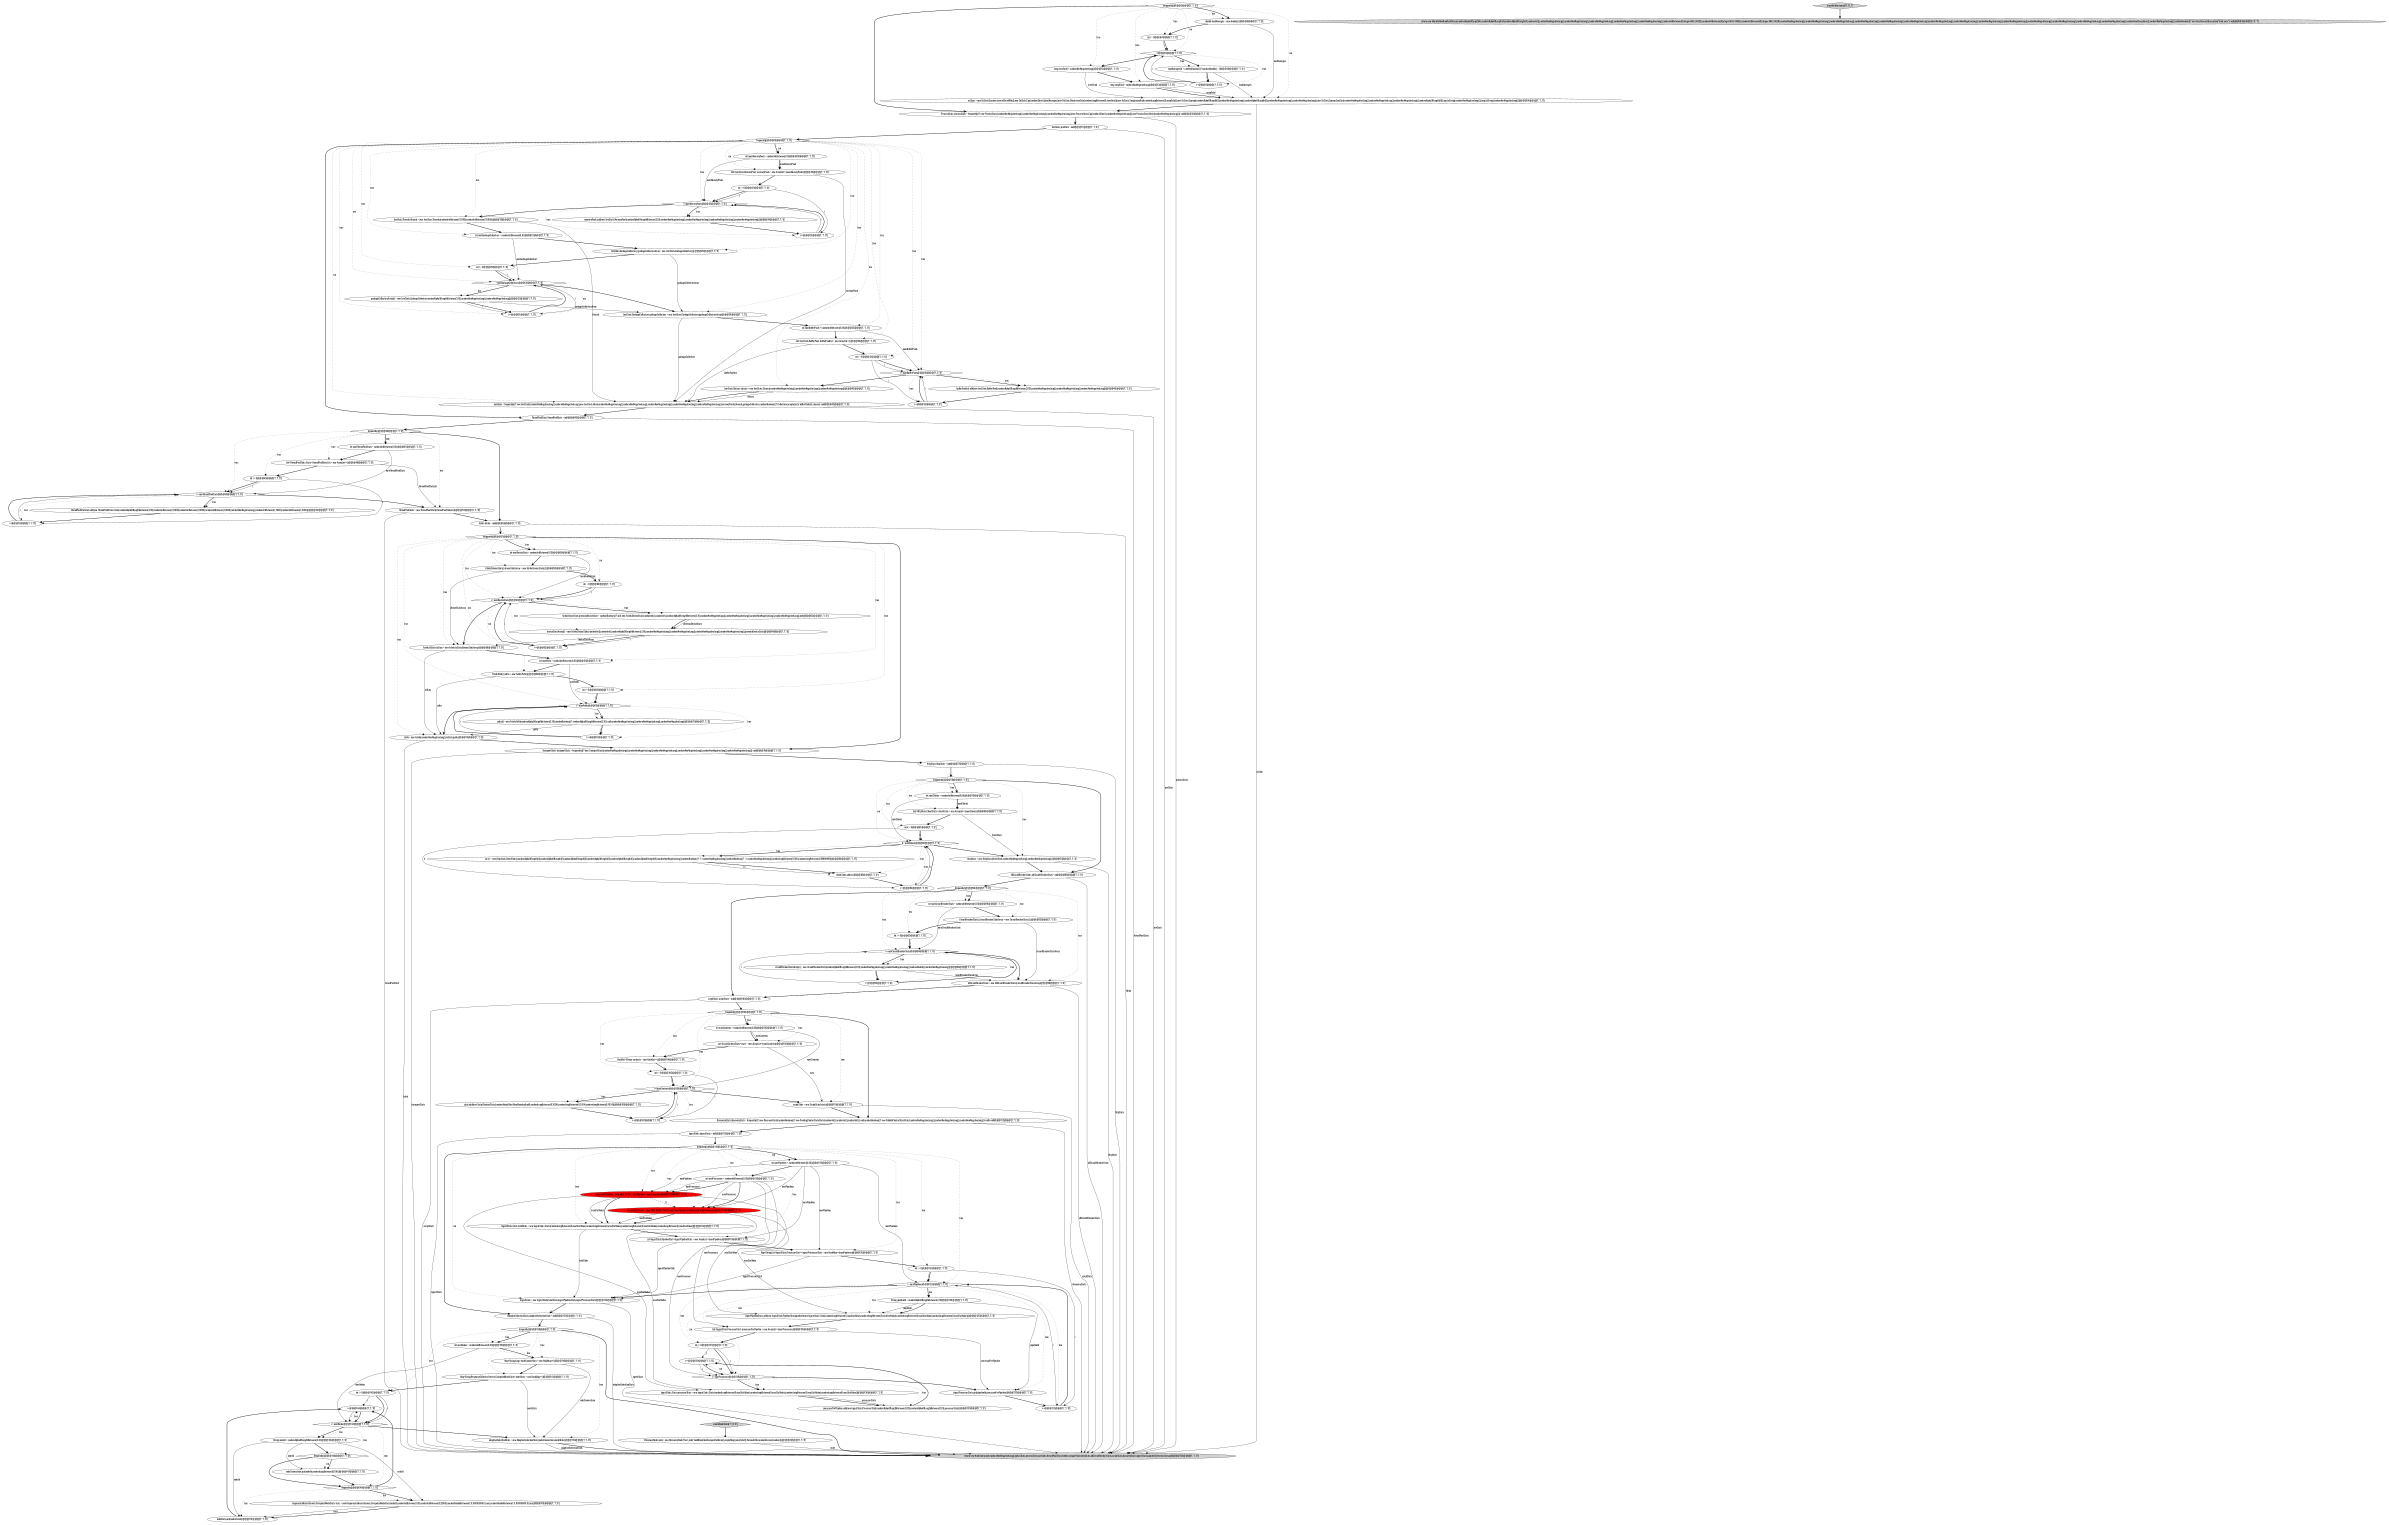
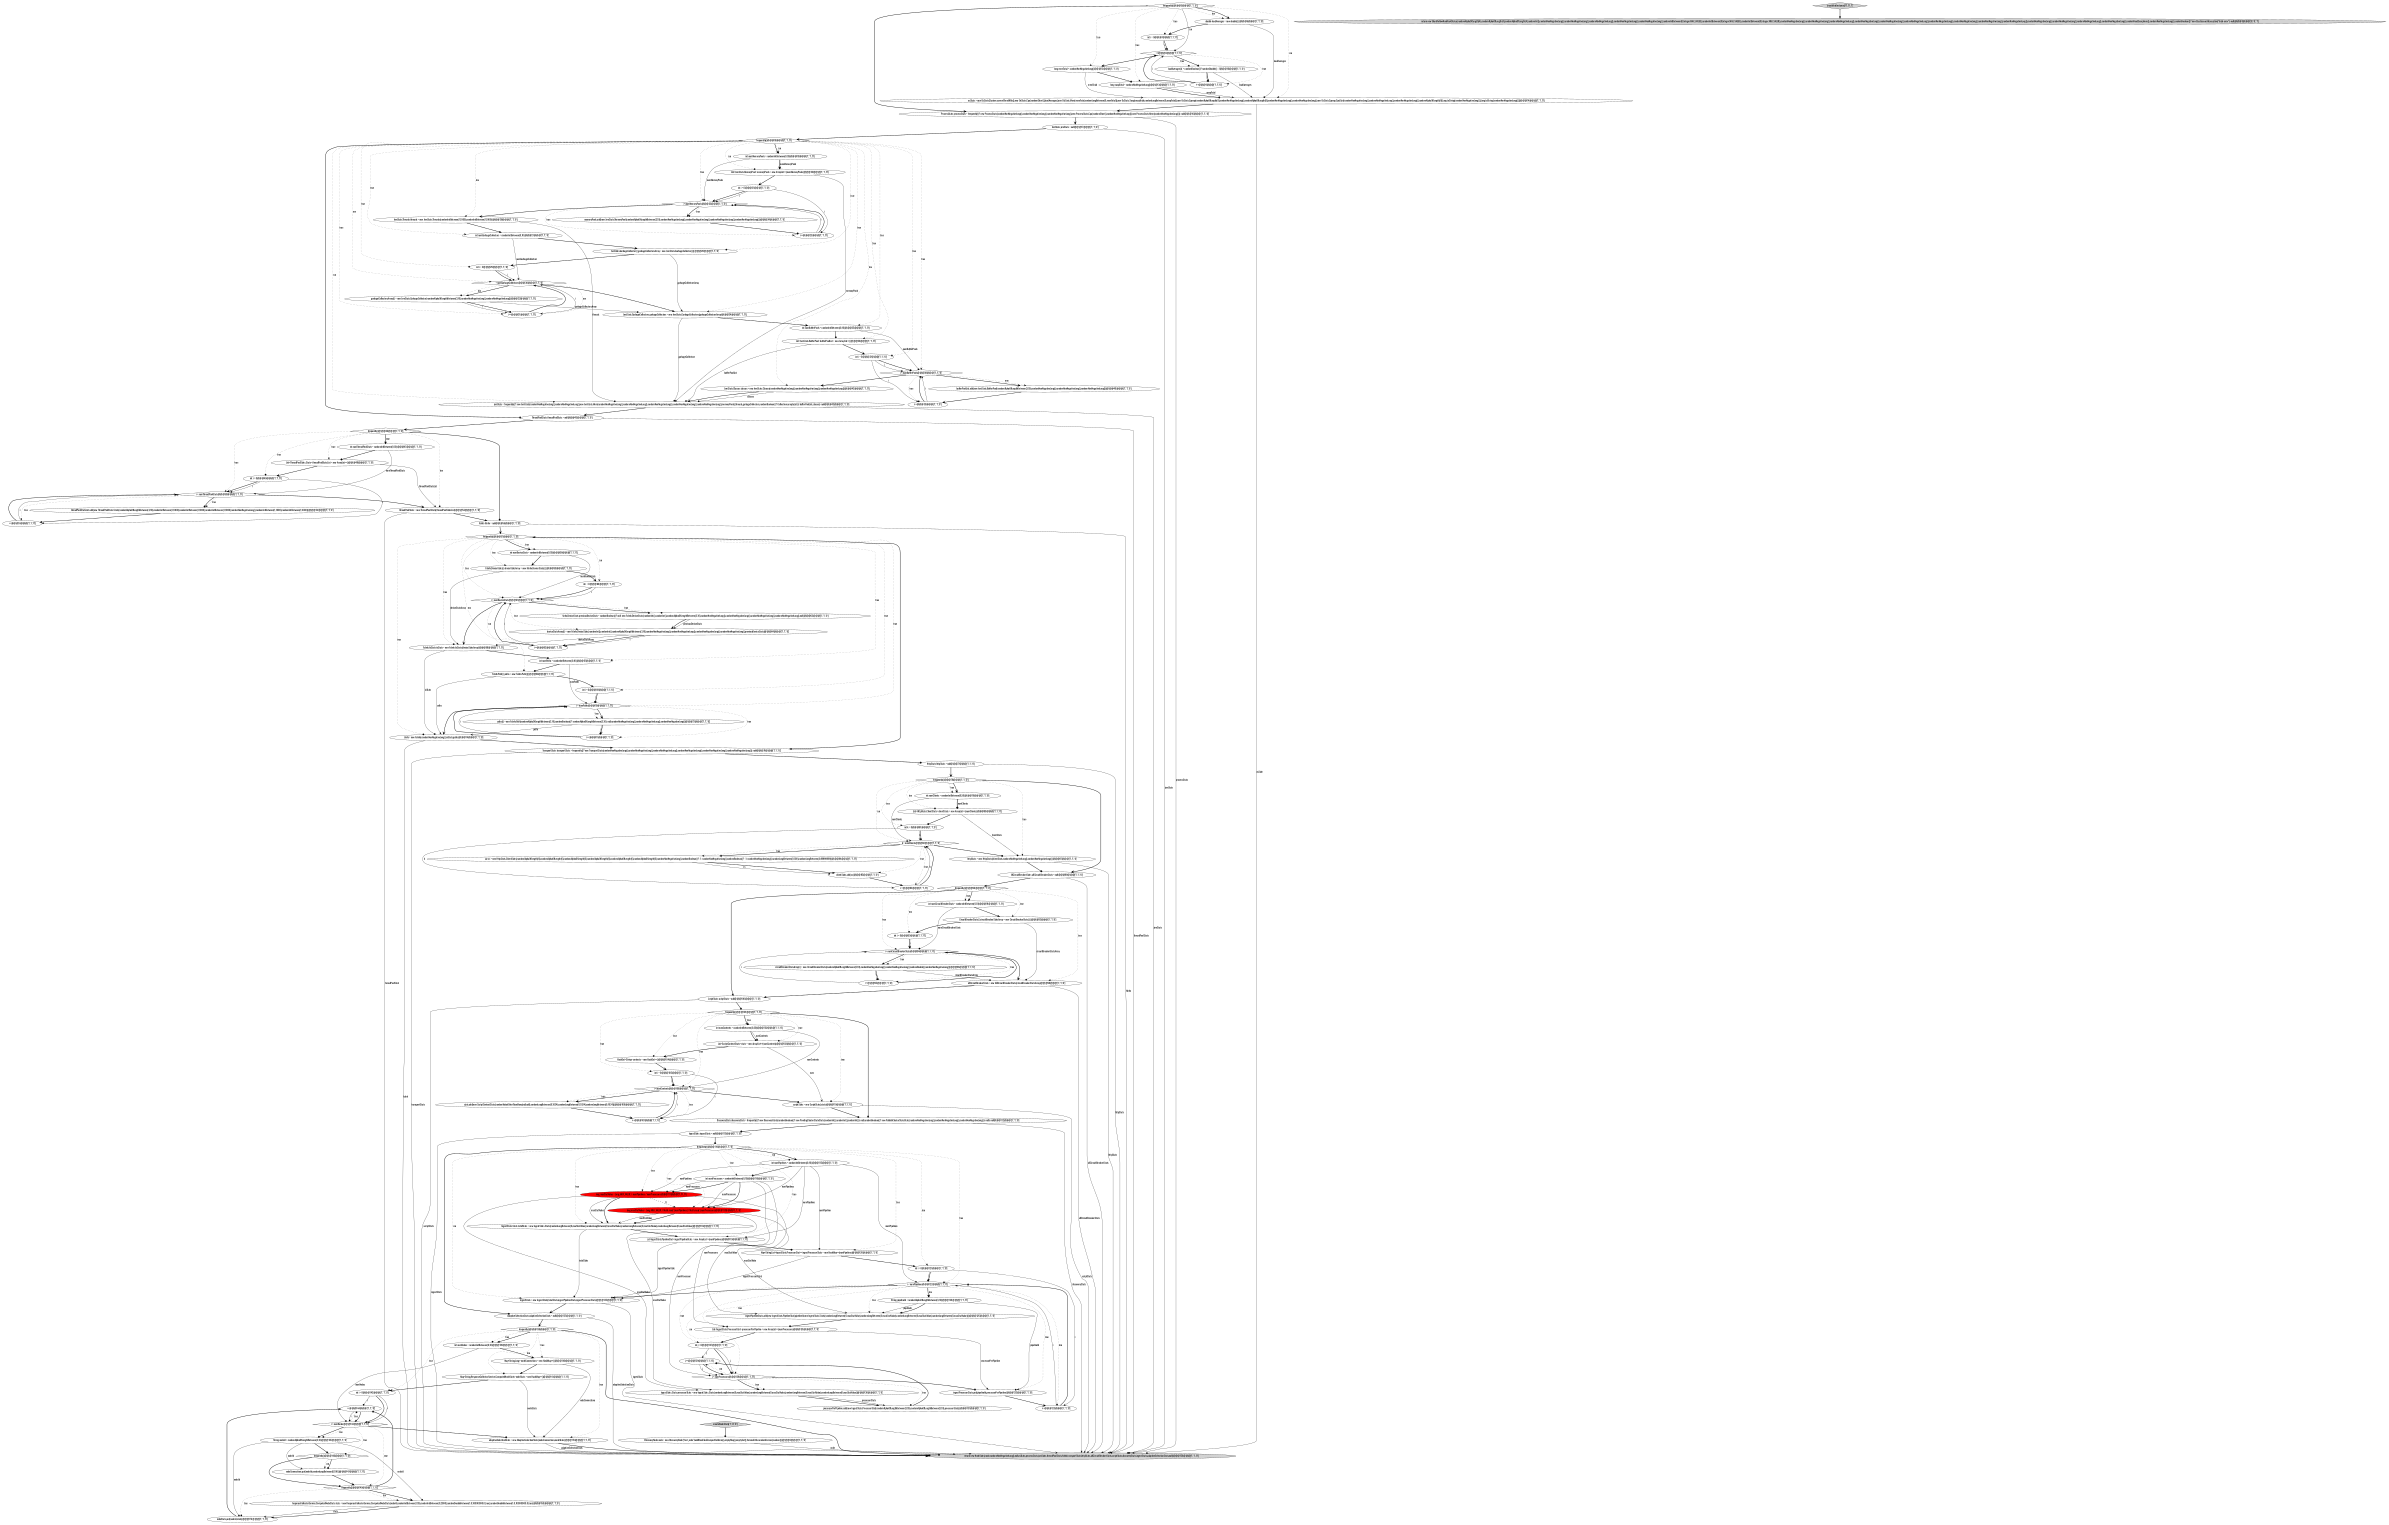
edge "frequently()@@@5@@@['1', '1', '0']" -> "i < 3@@@8@@@['1', '1', '0']": style dotted -> solid
edge "frequently()@@@57@@@['1', '1', '0']" -> "i < numPaths@@@70@@@['1', '1', '0']": reversed
